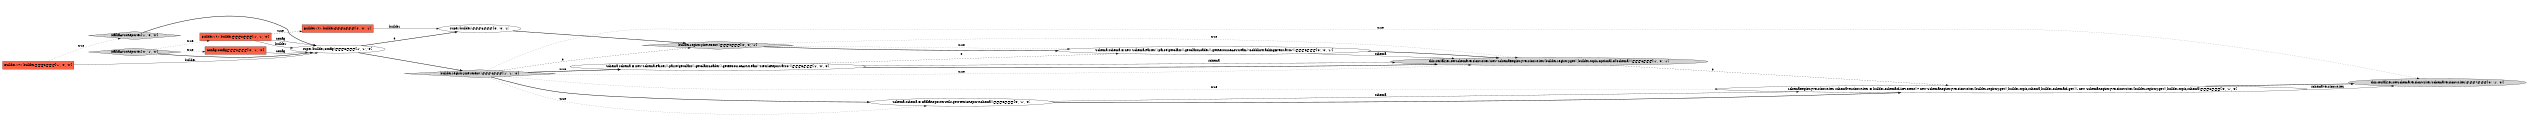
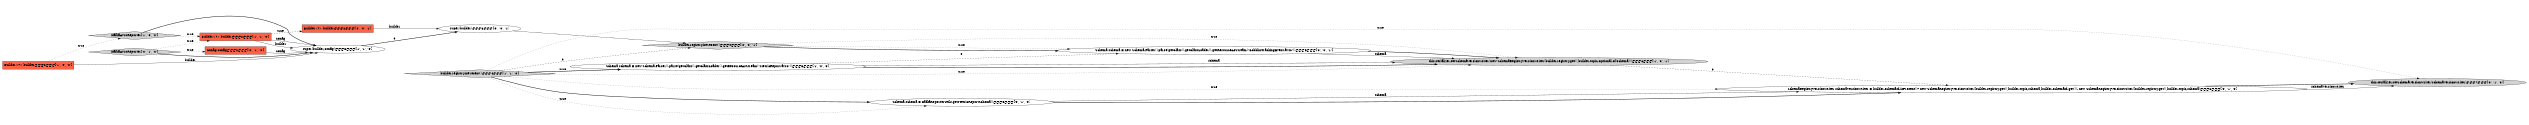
edge "KafkaAvroReporter['1', '0', '0']" -> "Builder<?> builder@@@2@@@['1', '1', '0']": added, label "true"
edge "super(builder)@@@3@@@['0', '0', '1']" -> "builder.registry.isPresent()@@@4@@@['0', '0', '1']": style bold -> solid
edge "super(builder,config)@@@3@@@['1', '1', '0']" -> "builder.registry.isPresent()@@@4@@@['1', '1', '0']": removed
